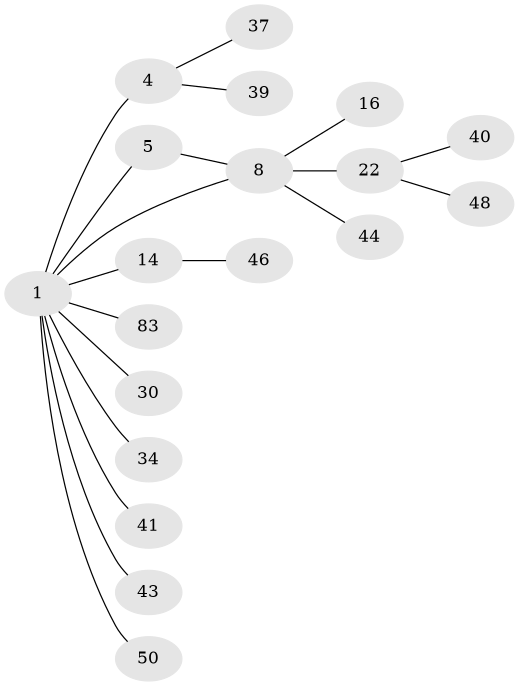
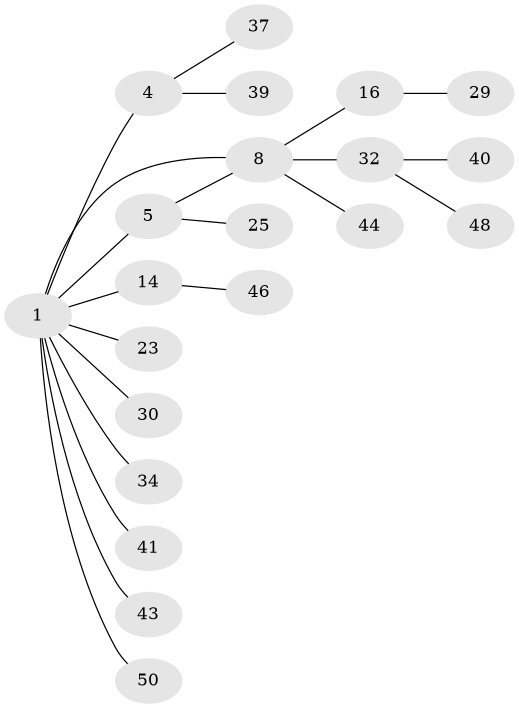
node "29": added
node "22": label "22" -> "32"
node "25": added
node "83": label "83" -> "23"
